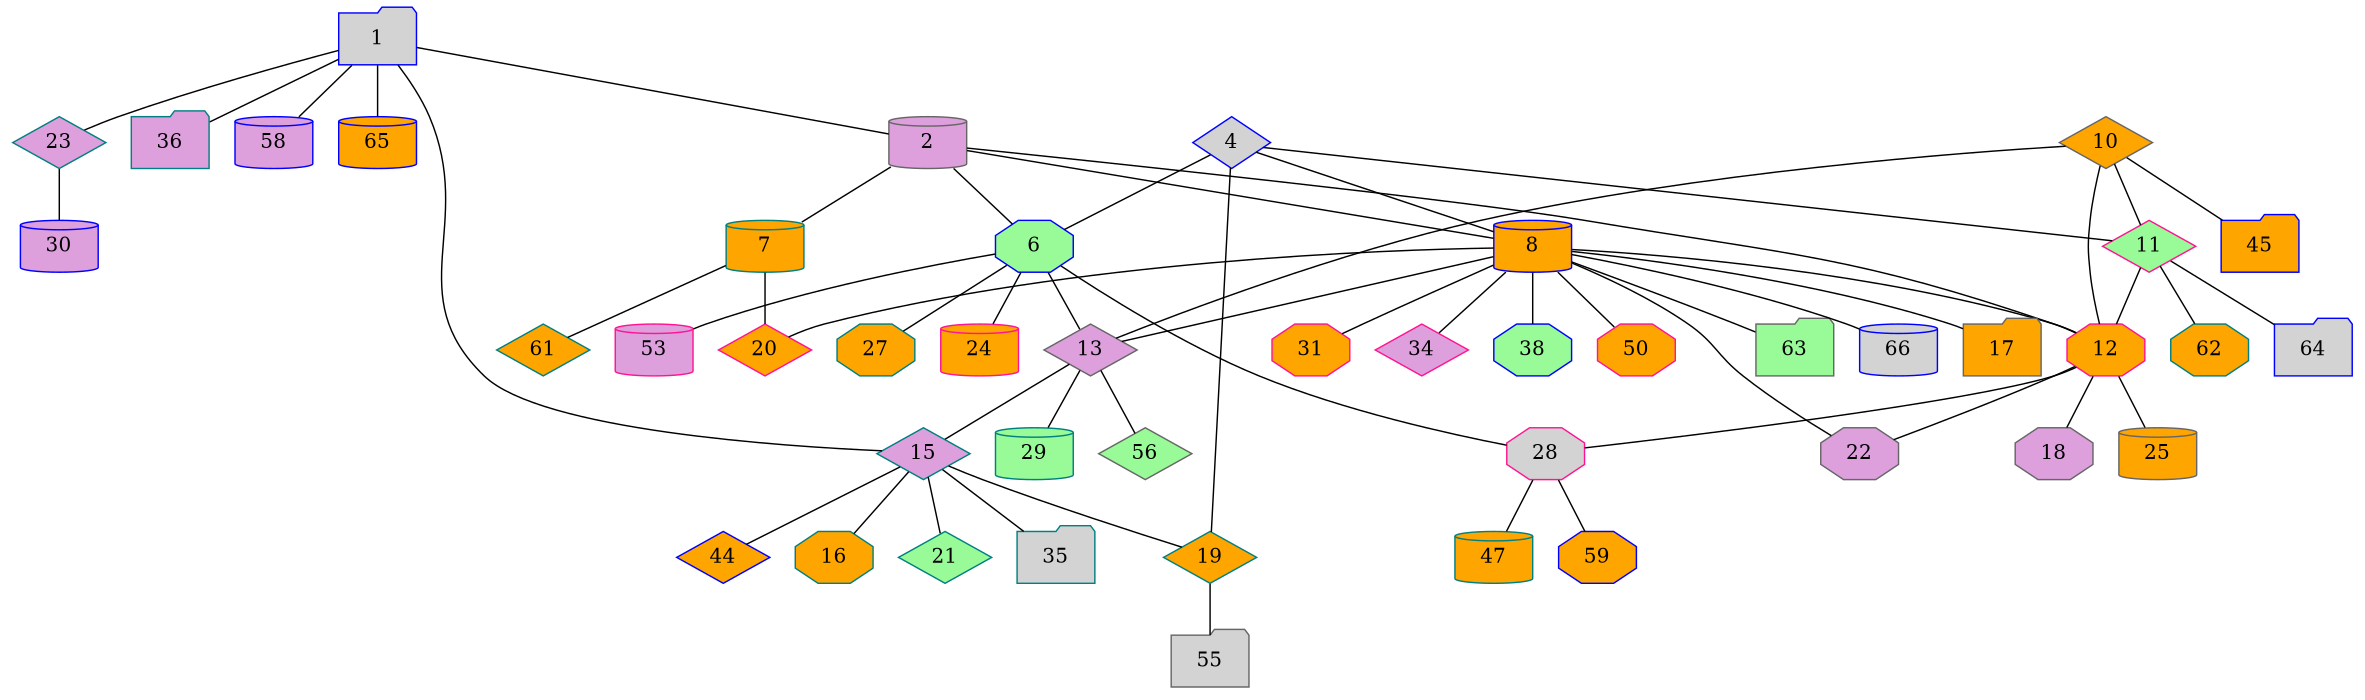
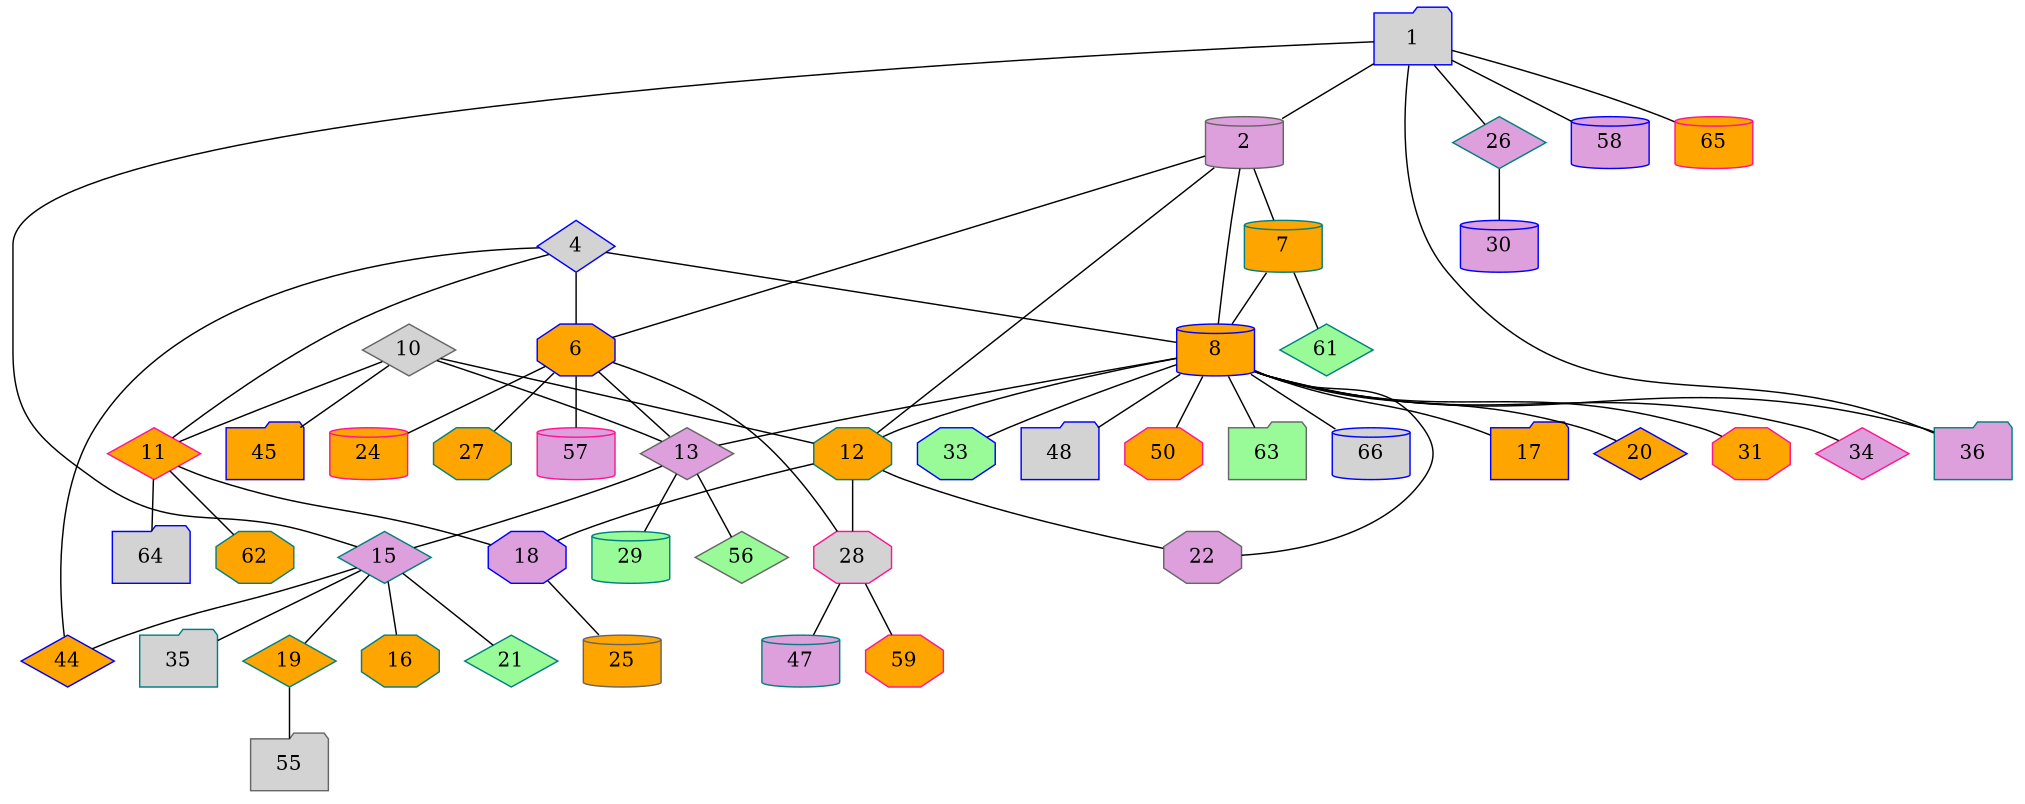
node "23": label "23" -> "26"
node "65": color blue -> deeppink
node "10": fillcolor orange -> lightgrey
node "6": fillcolor palegreen -> orange
node "11": fillcolor palegreen -> orange
edge "7" -- "20": now "7" -- "8"
edge "11" -- "12": now "11" -- "18"
edge "4" -- "19": now "4" -- "44"
node "61": fillcolor orange -> palegreen
node "53": label "53" -> "57"
node "20": color deeppink -> blue
node "38": label "38" -> "33"
node "17": color gray40 -> blue
node "12": color deeppink -> teal
edge "8" -- "36": added
edge "12" -- "25": now "18" -- "25"
node "48": added
node "18": color gray40 -> blue
node "47": fillcolor orange -> plum
node "59": color blue -> deeppink
